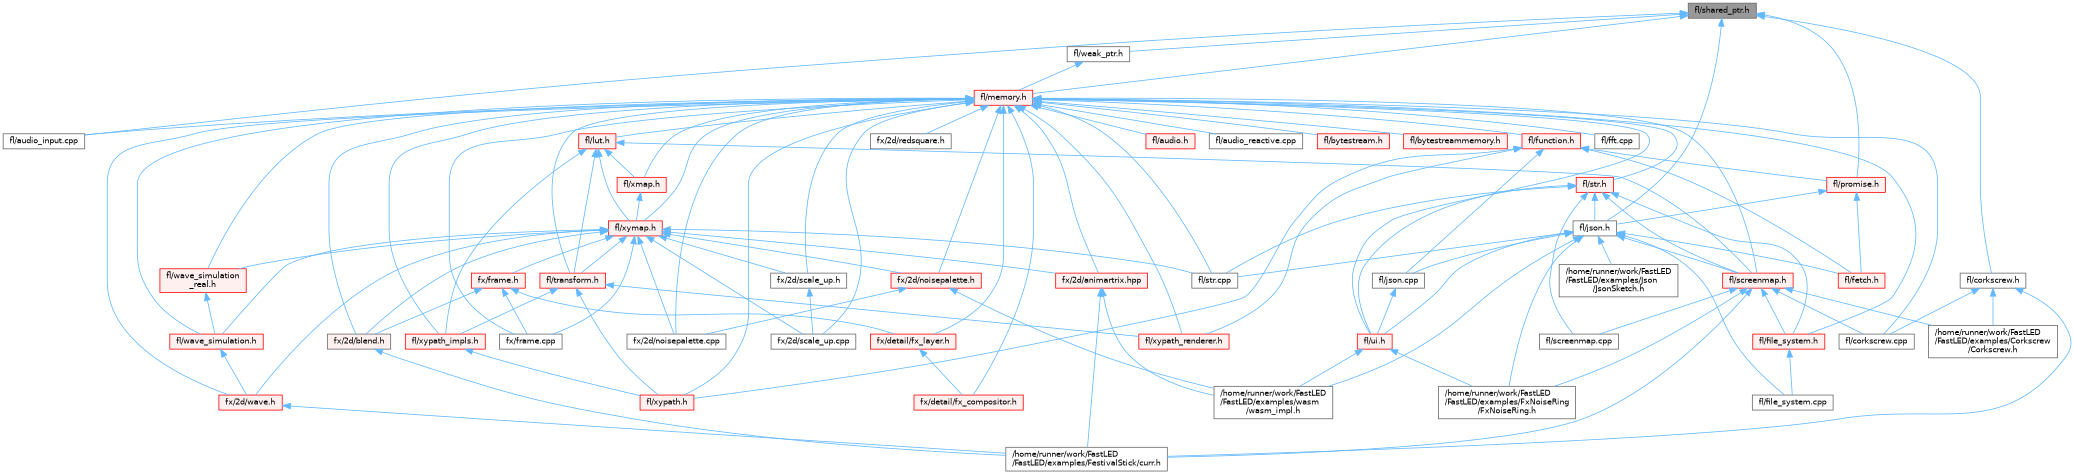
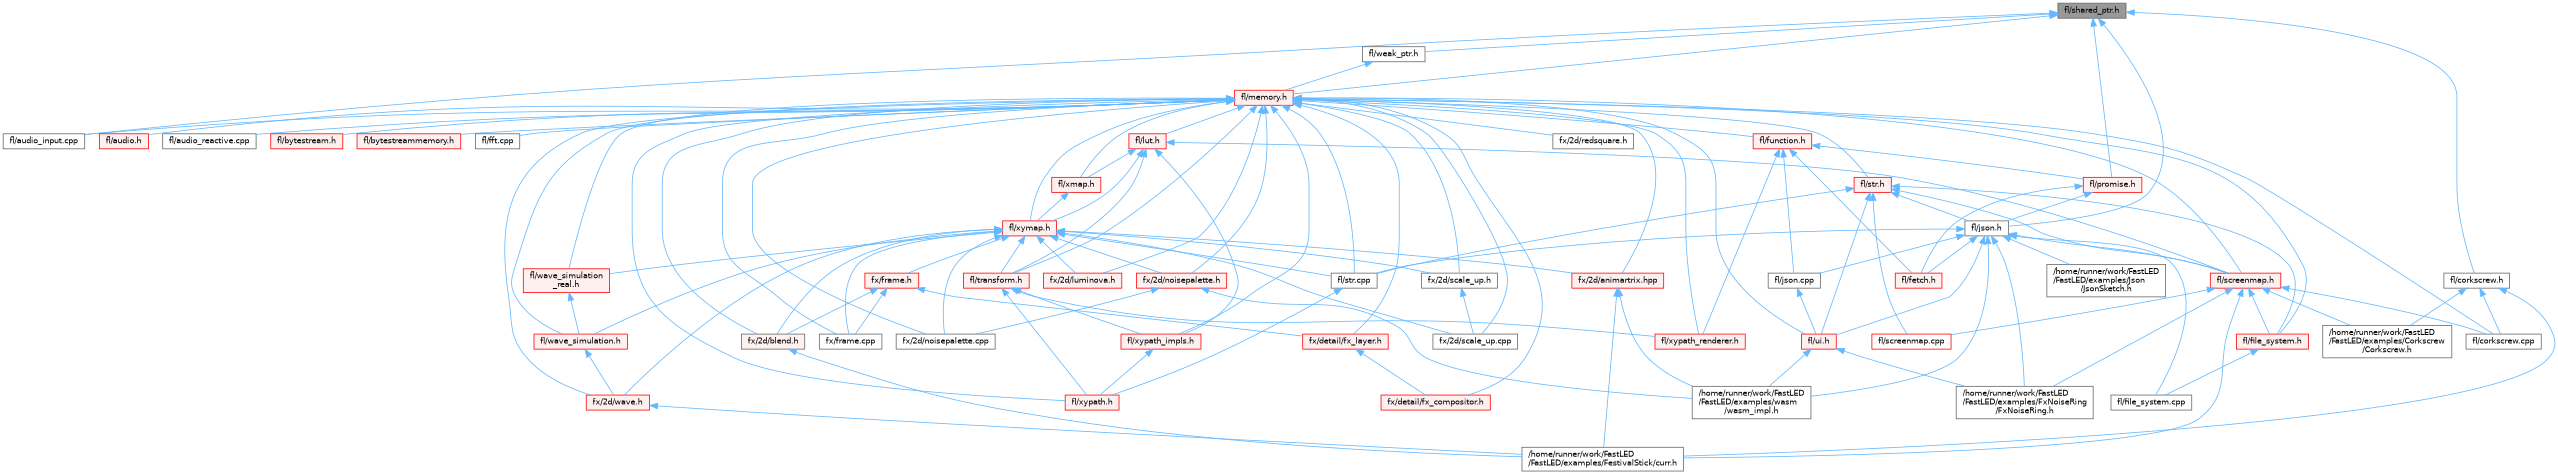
node "fx/2d/luminova.h": added
edge "fl/xypath.h" -> "fl/function.h": now "fl/xypath.h" -> "fl/str.cpp"
node "fl/screenmap.cpp": color grey40 -> red
